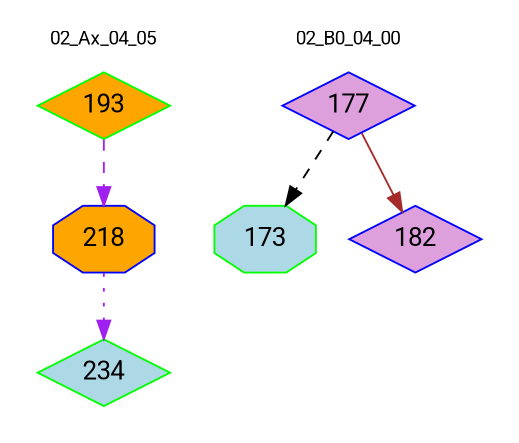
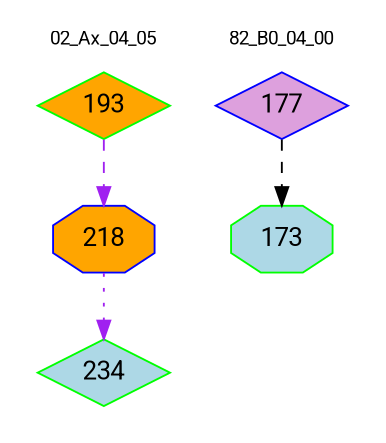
cluster "02_B0_04_00": label "02_B0_04_00" -> "82_B0_04_00"
node "182": removed
